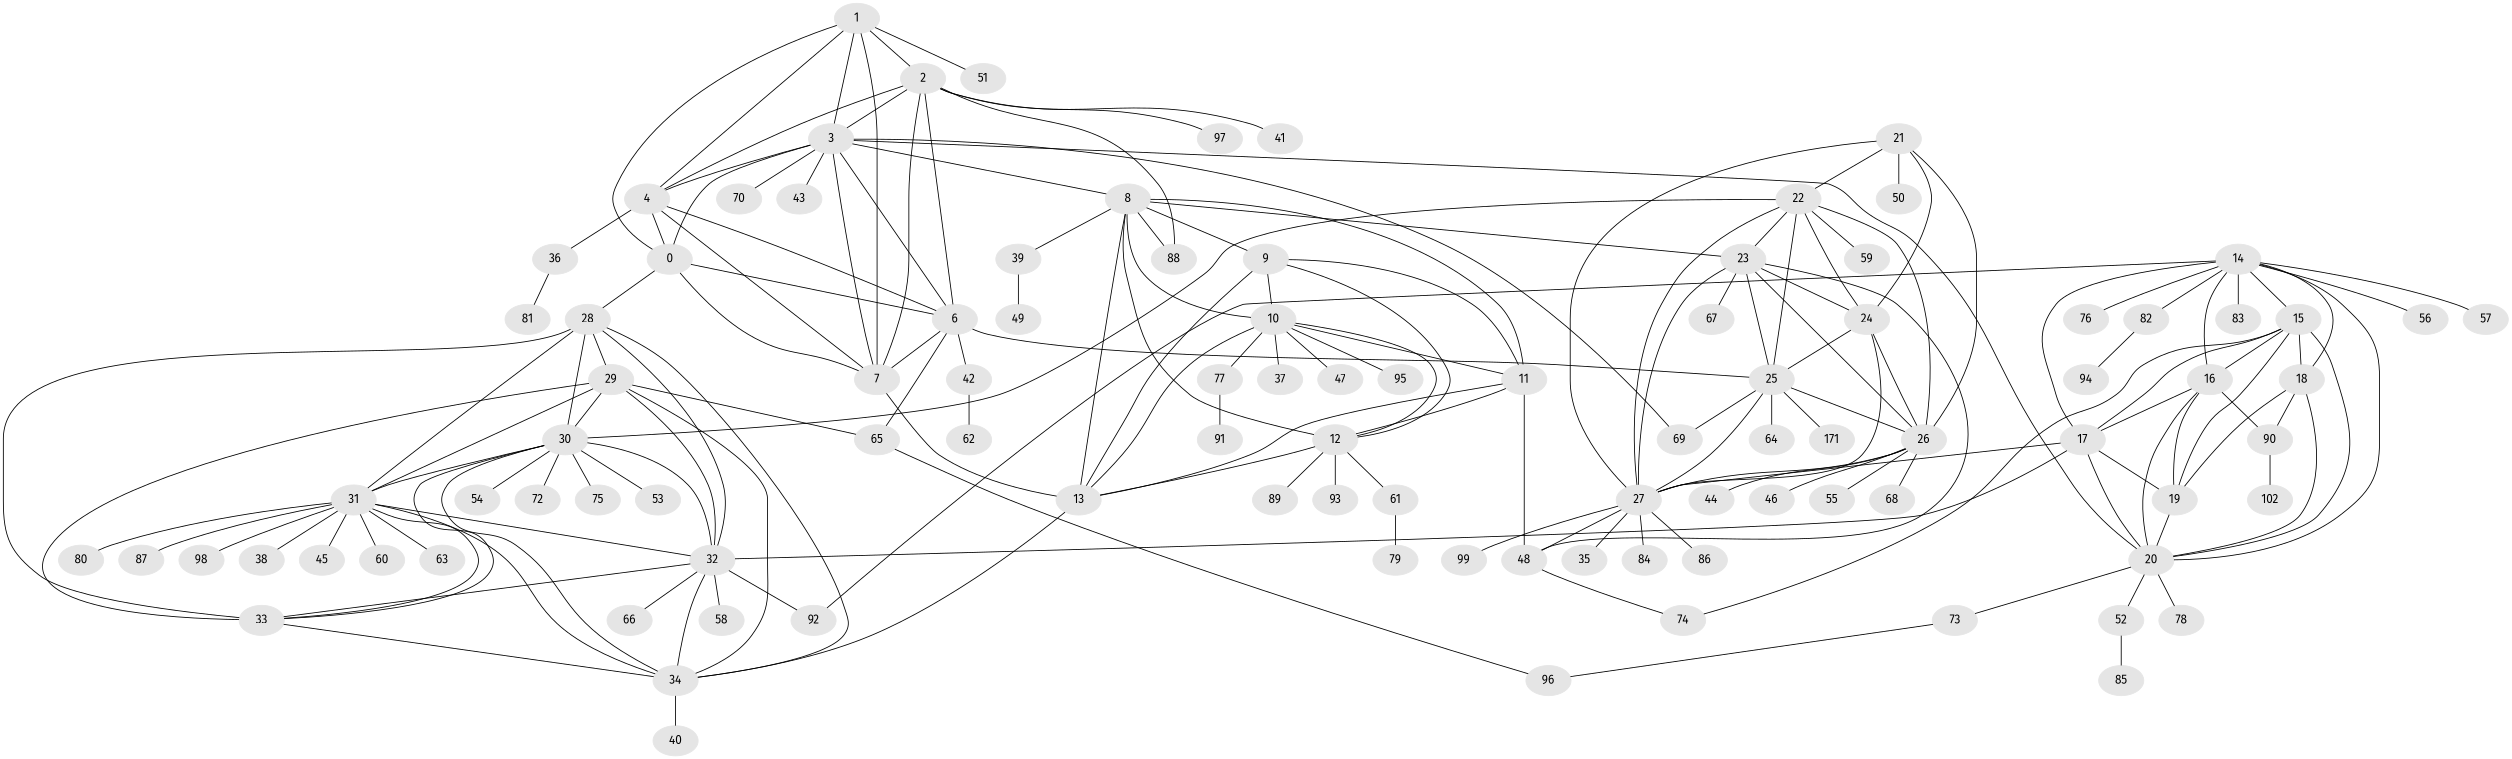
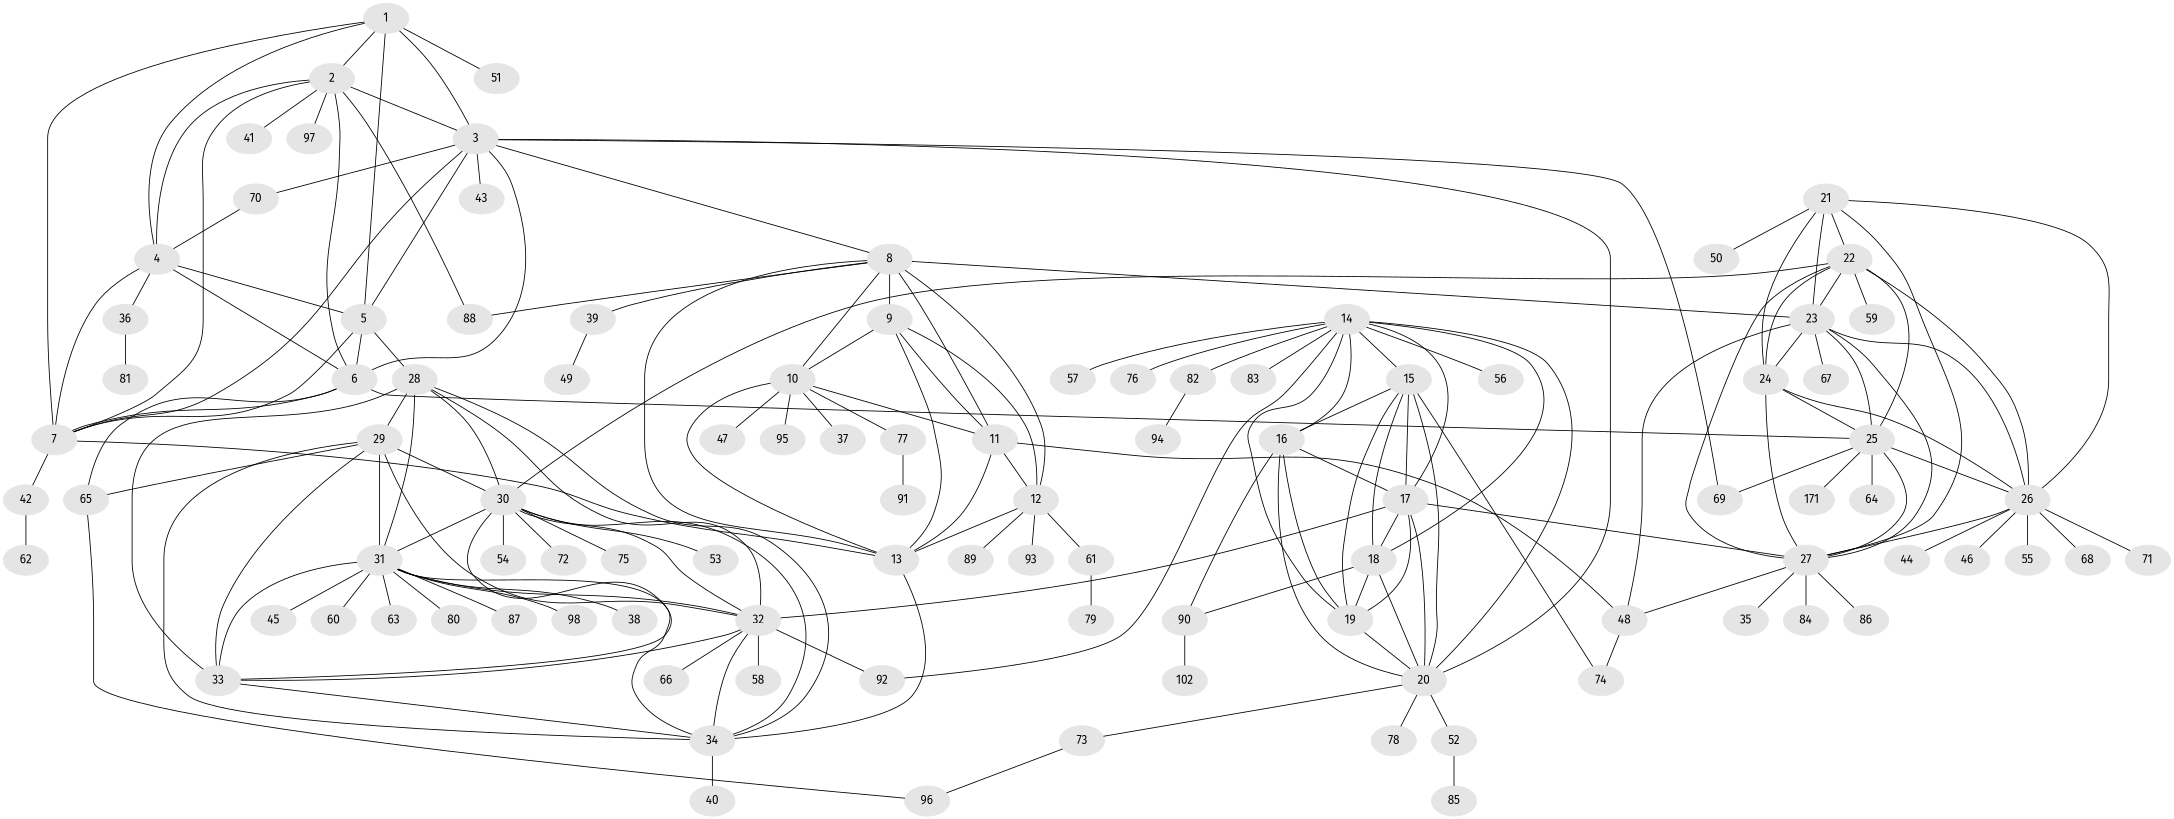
edge "3" -- "4": now "70" -- "4"
node "0": label "0" -> "5"
edge "21" -- "23": added
edge "6" -- "42": now "7" -- "42"
edge "10" -- "12": removed
edge "14" -- "19": added
edge "17" -- "18": added
node "99": removed
node "71": added
